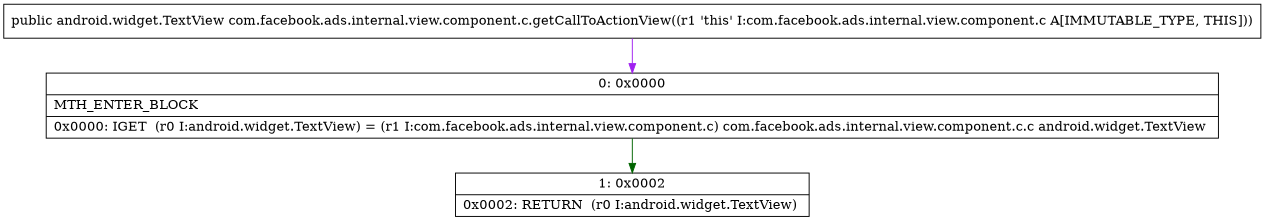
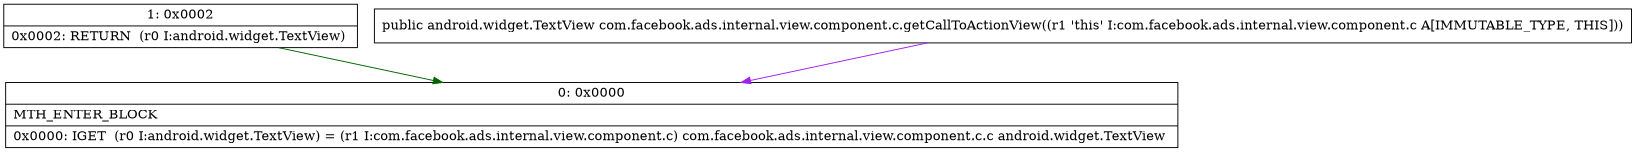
edge "0: 0x0000" -> "1: 0x0002": reversed
